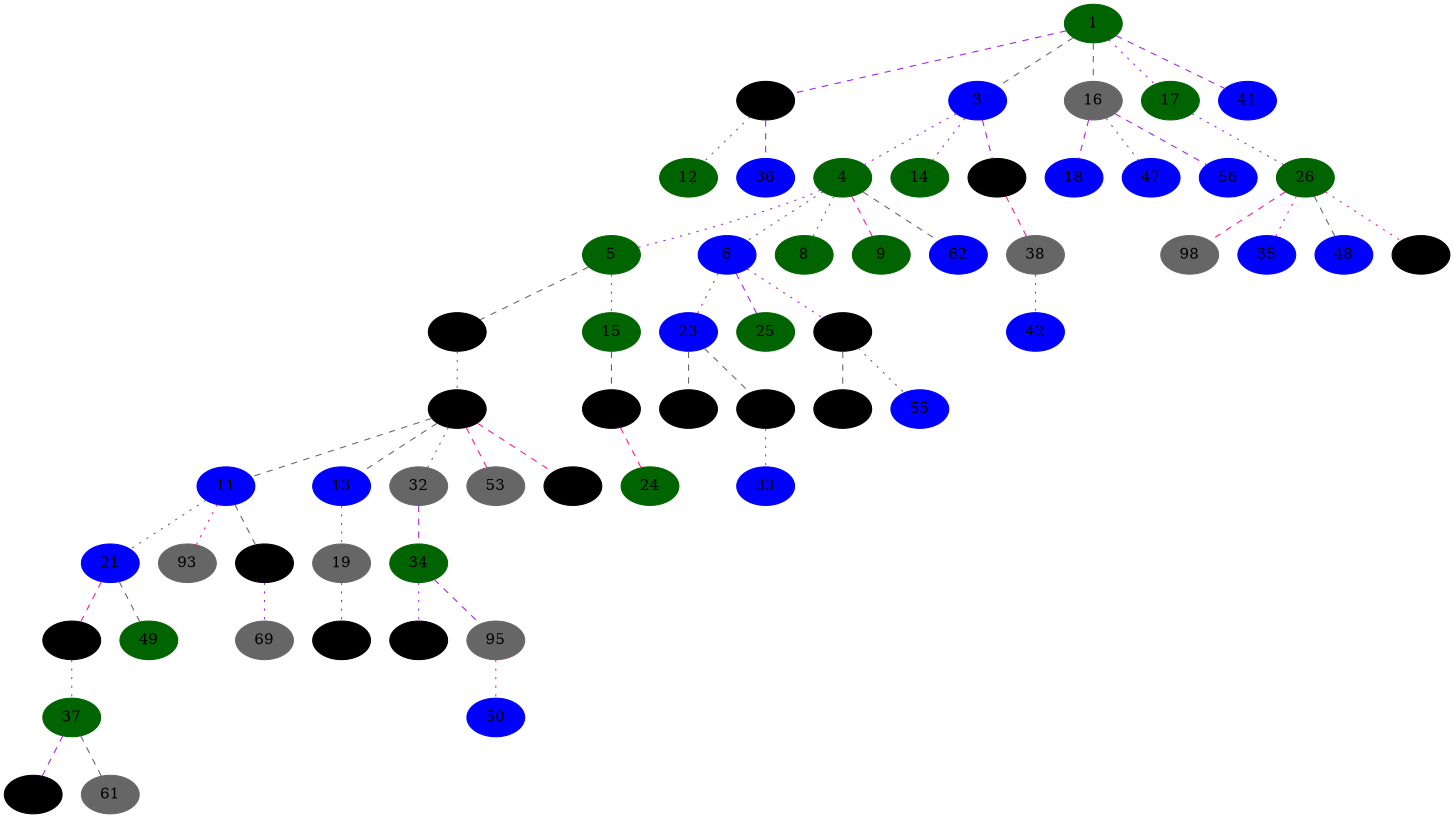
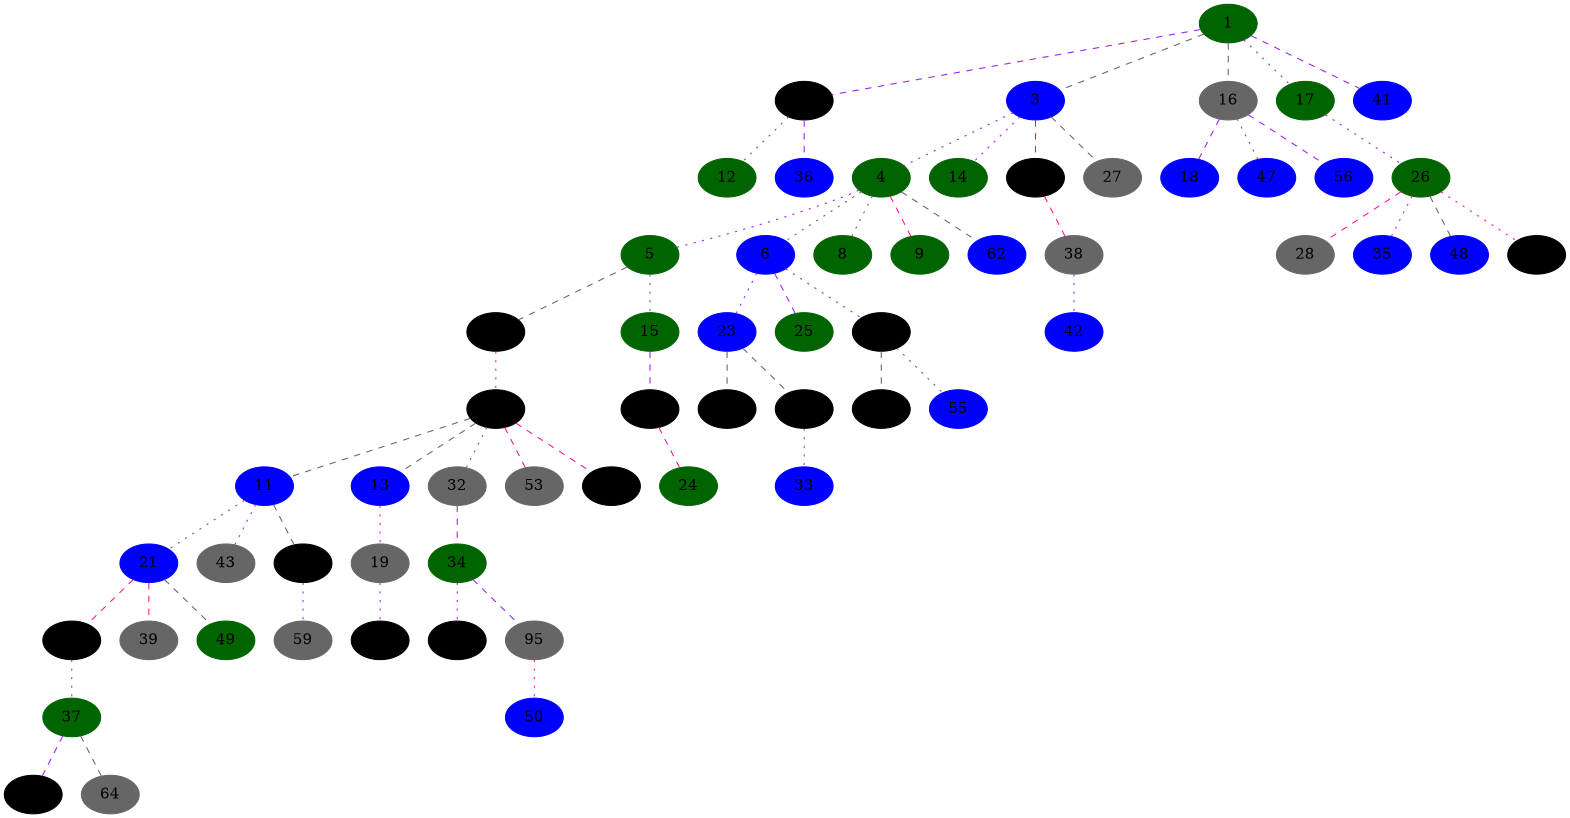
node "27": added
node "98": label "98" -> "28"
node "93": label "93" -> "43"
node "39": added
node "69": label "69" -> "59"
node "61": label "61" -> "64"
